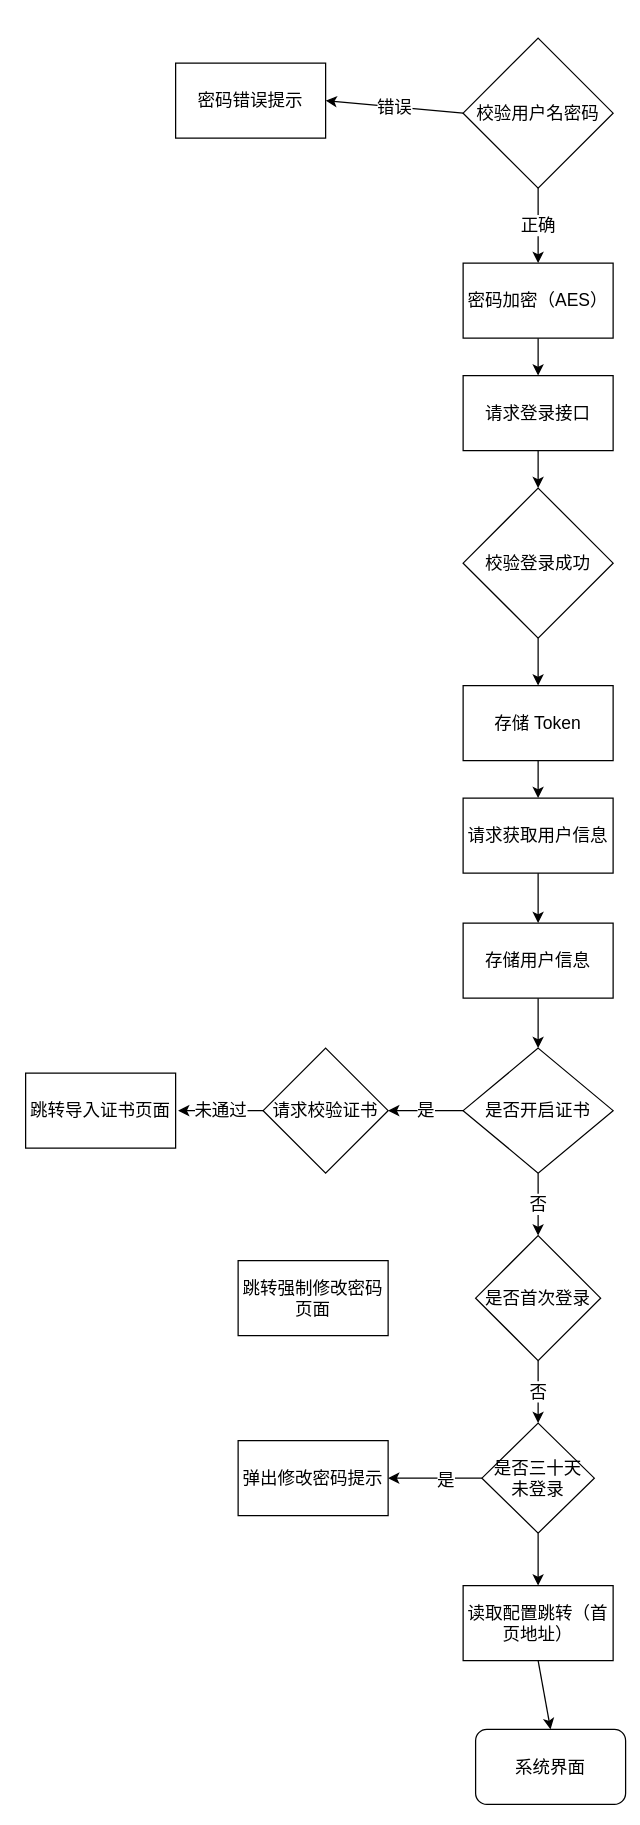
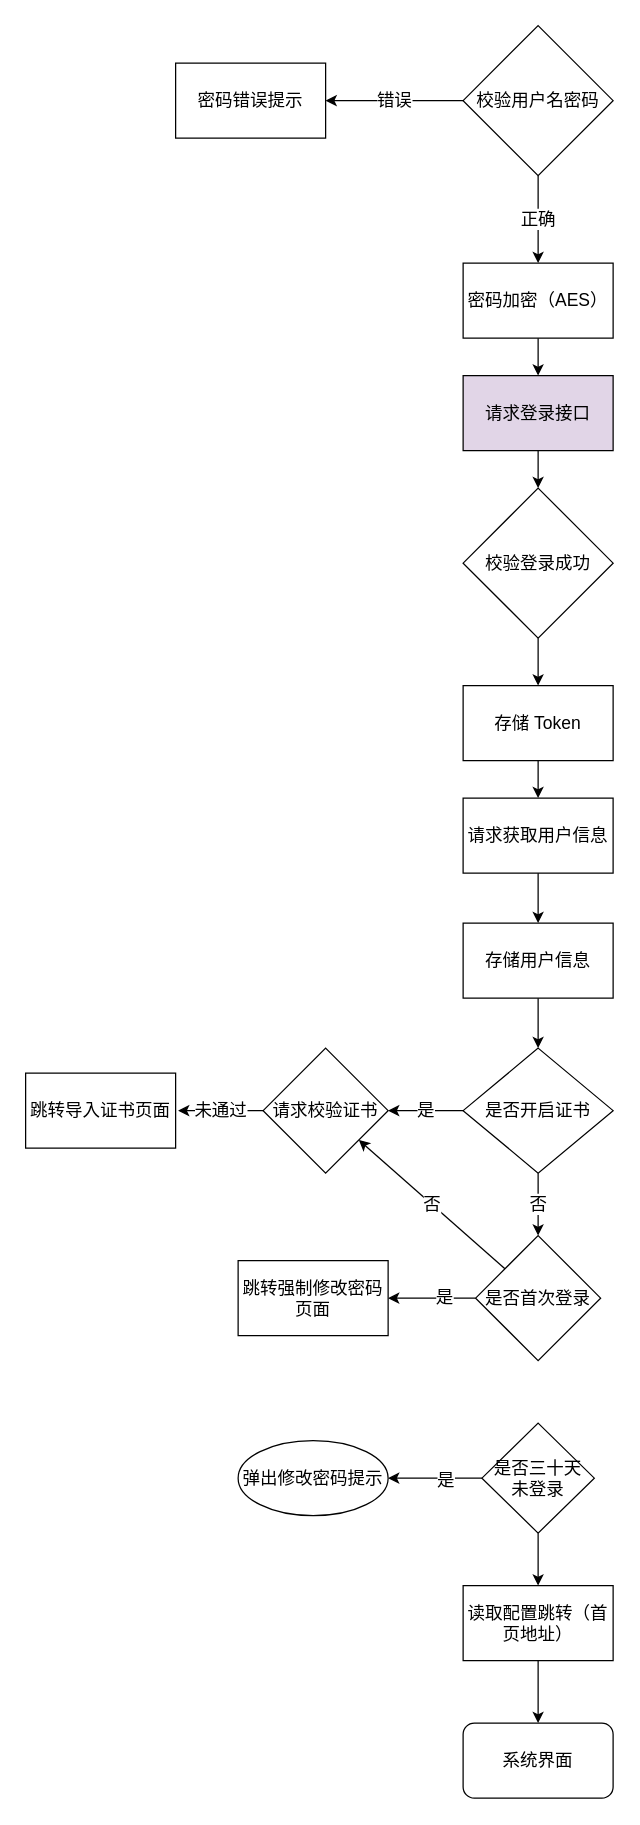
node "校验用户名密码": moved (538, 113) -> (538, 101)
node "请求登录接口": fillcolor #ffffff -> #e1d5e7
edge "是否首次登录" -> "跳转强制修改密码页面": added, label "是"
edge "是否首次登录" -> "是否三十天 未登录": now "是否首次登录" -> "请求校验证书"
node "弹出修改密码提示": shape rectangle -> ellipse
node "系统界面": moved (551, 1767) -> (538, 1761)
